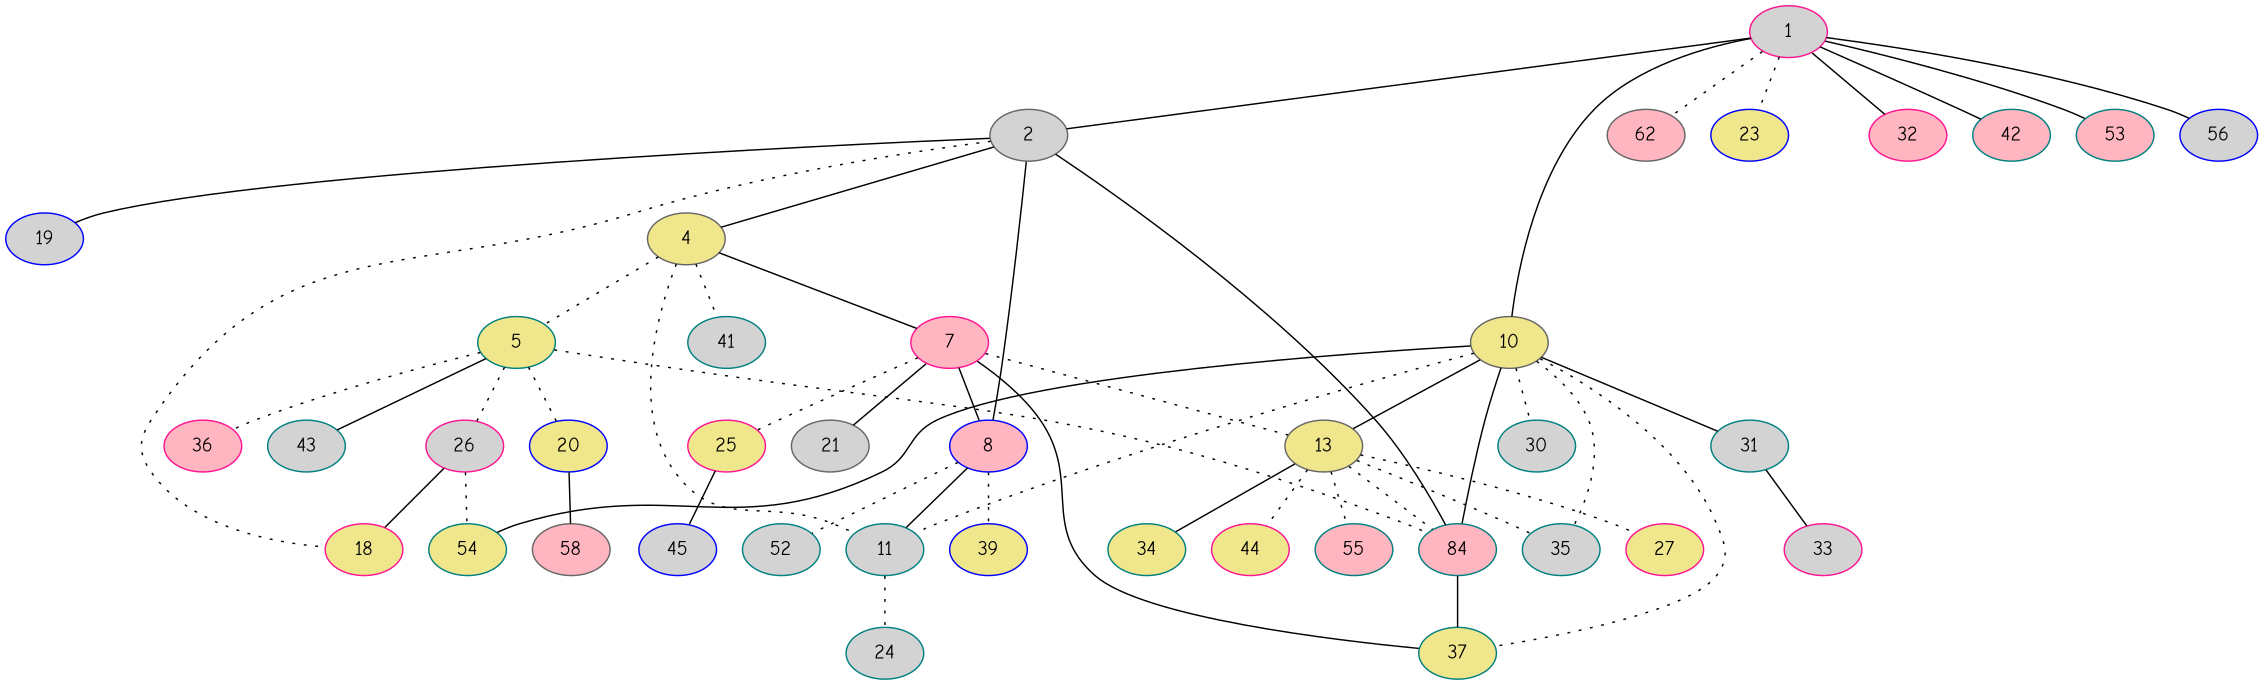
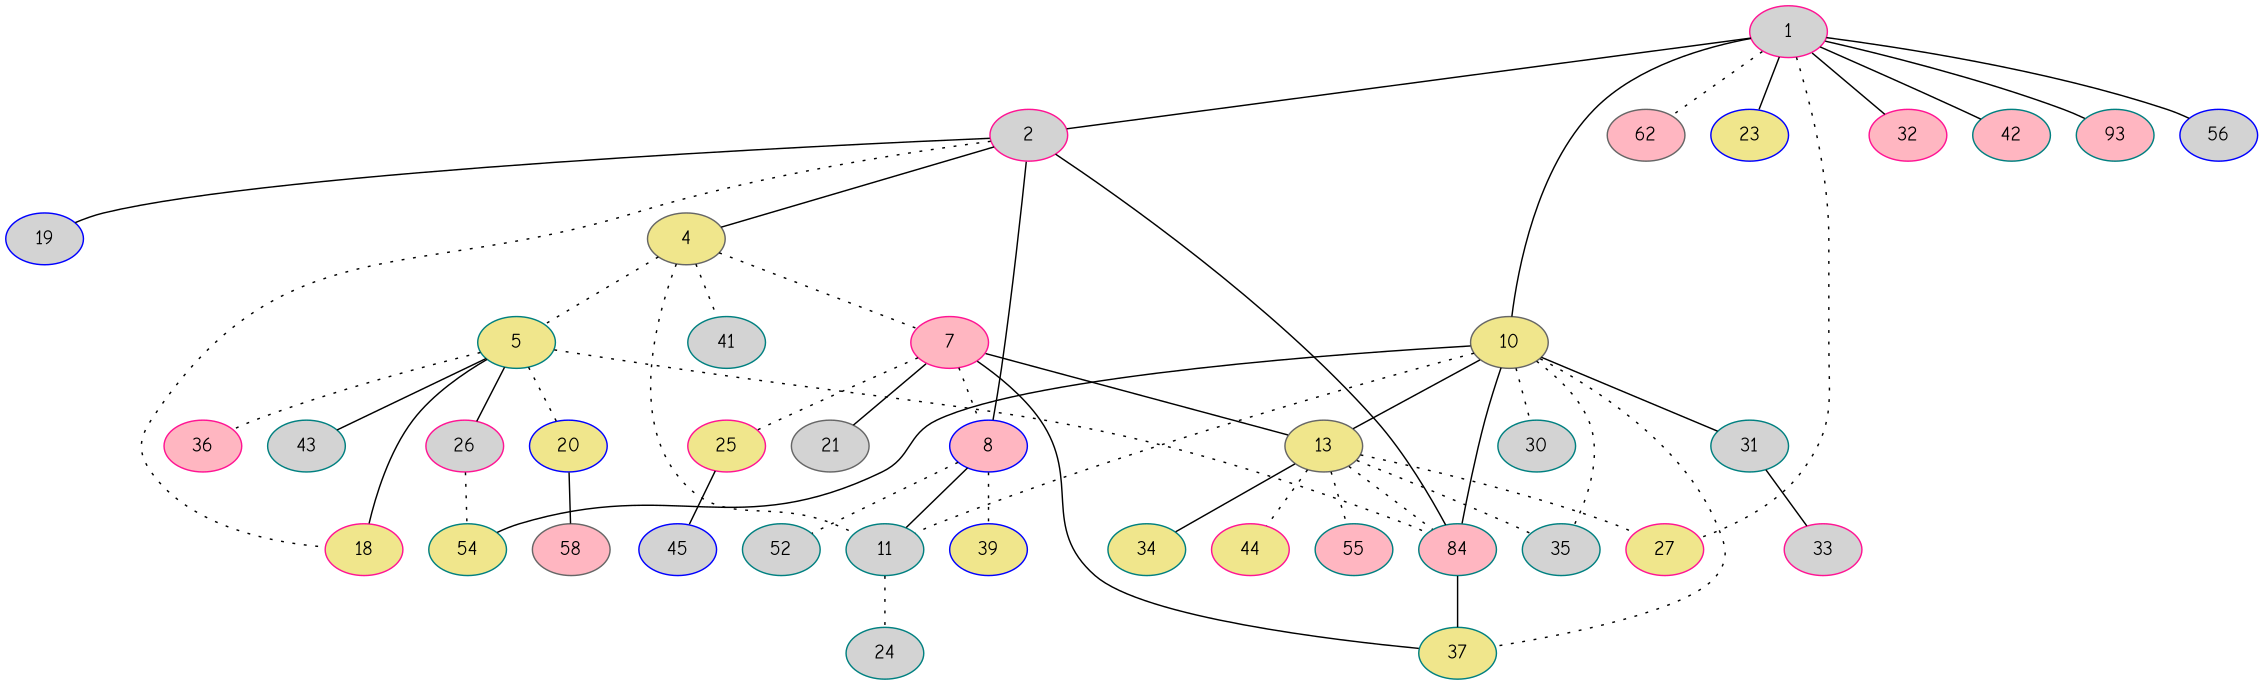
edge "1" -- "23": style dotted -> solid
node "2": color gray40 -> deeppink
node "53": label "53" -> "93"
edge "4" -- "7": style solid -> dotted
edge "1" -- "27": added
edge "5" -- "26": style dotted -> solid
edge "7" -- "8": style solid -> dotted
edge "7" -- "13": style dotted -> solid
edge "26" -- "18": now "5" -- "18"
